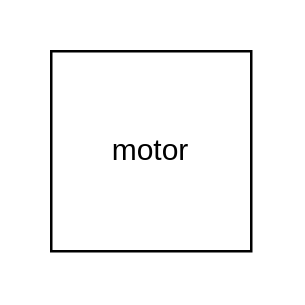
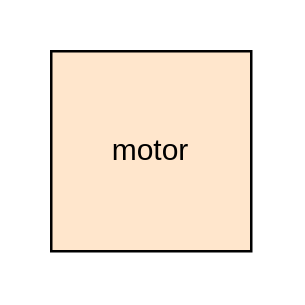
node "motor": fillcolor #ffffff -> #ffe6cc
